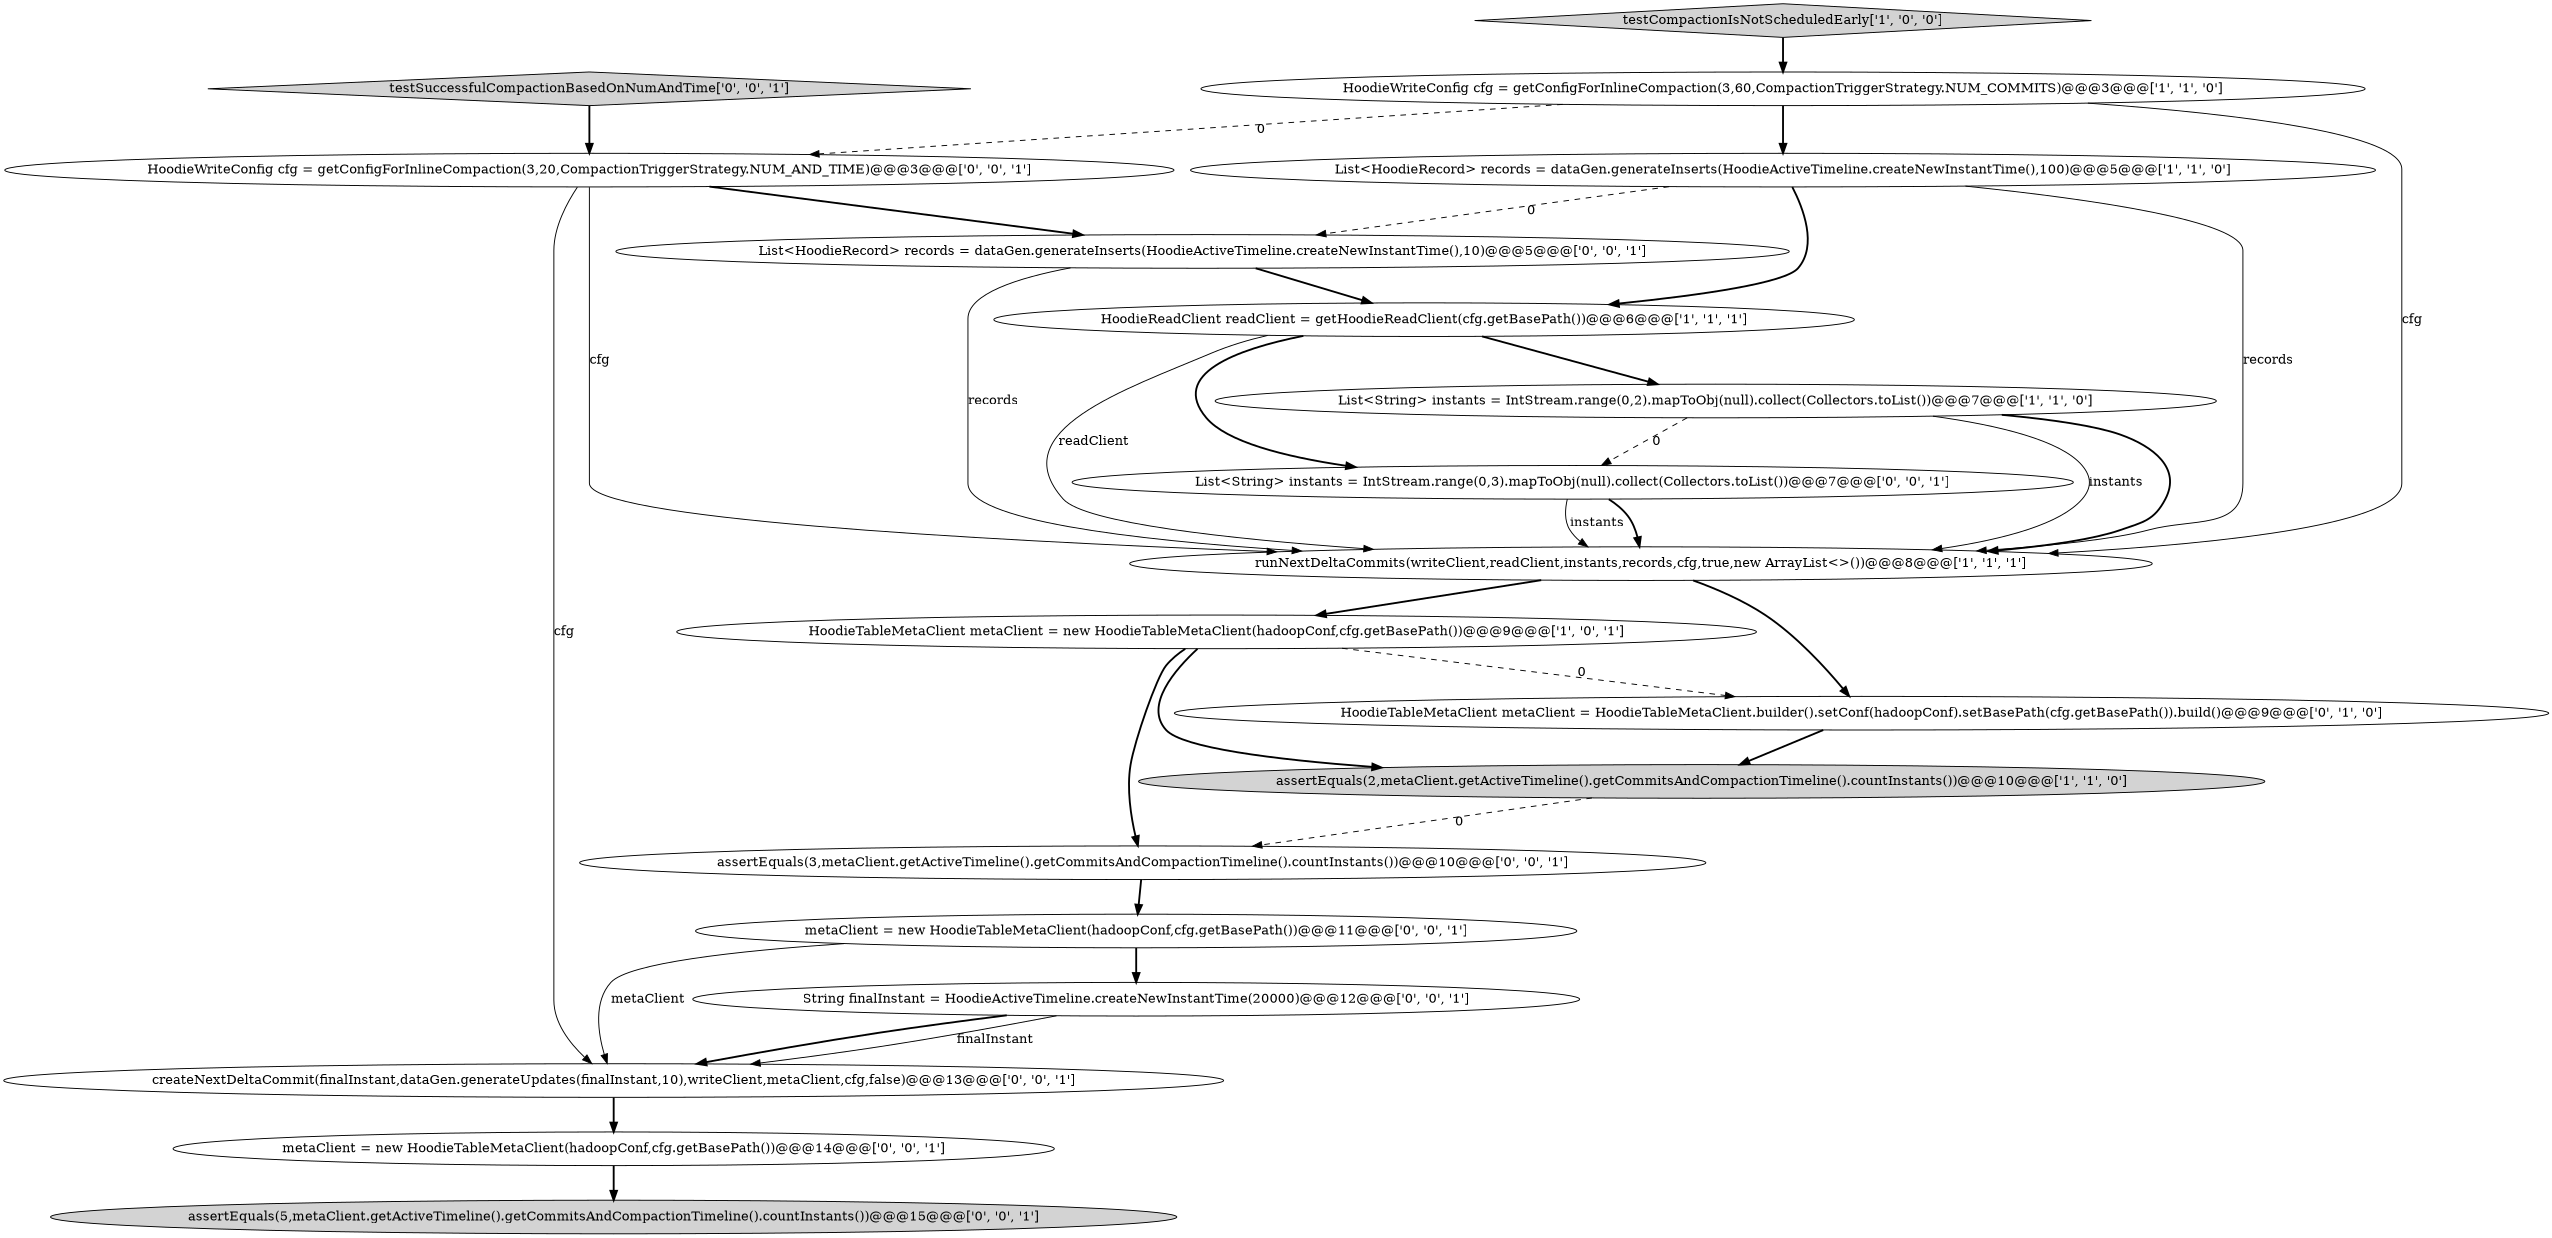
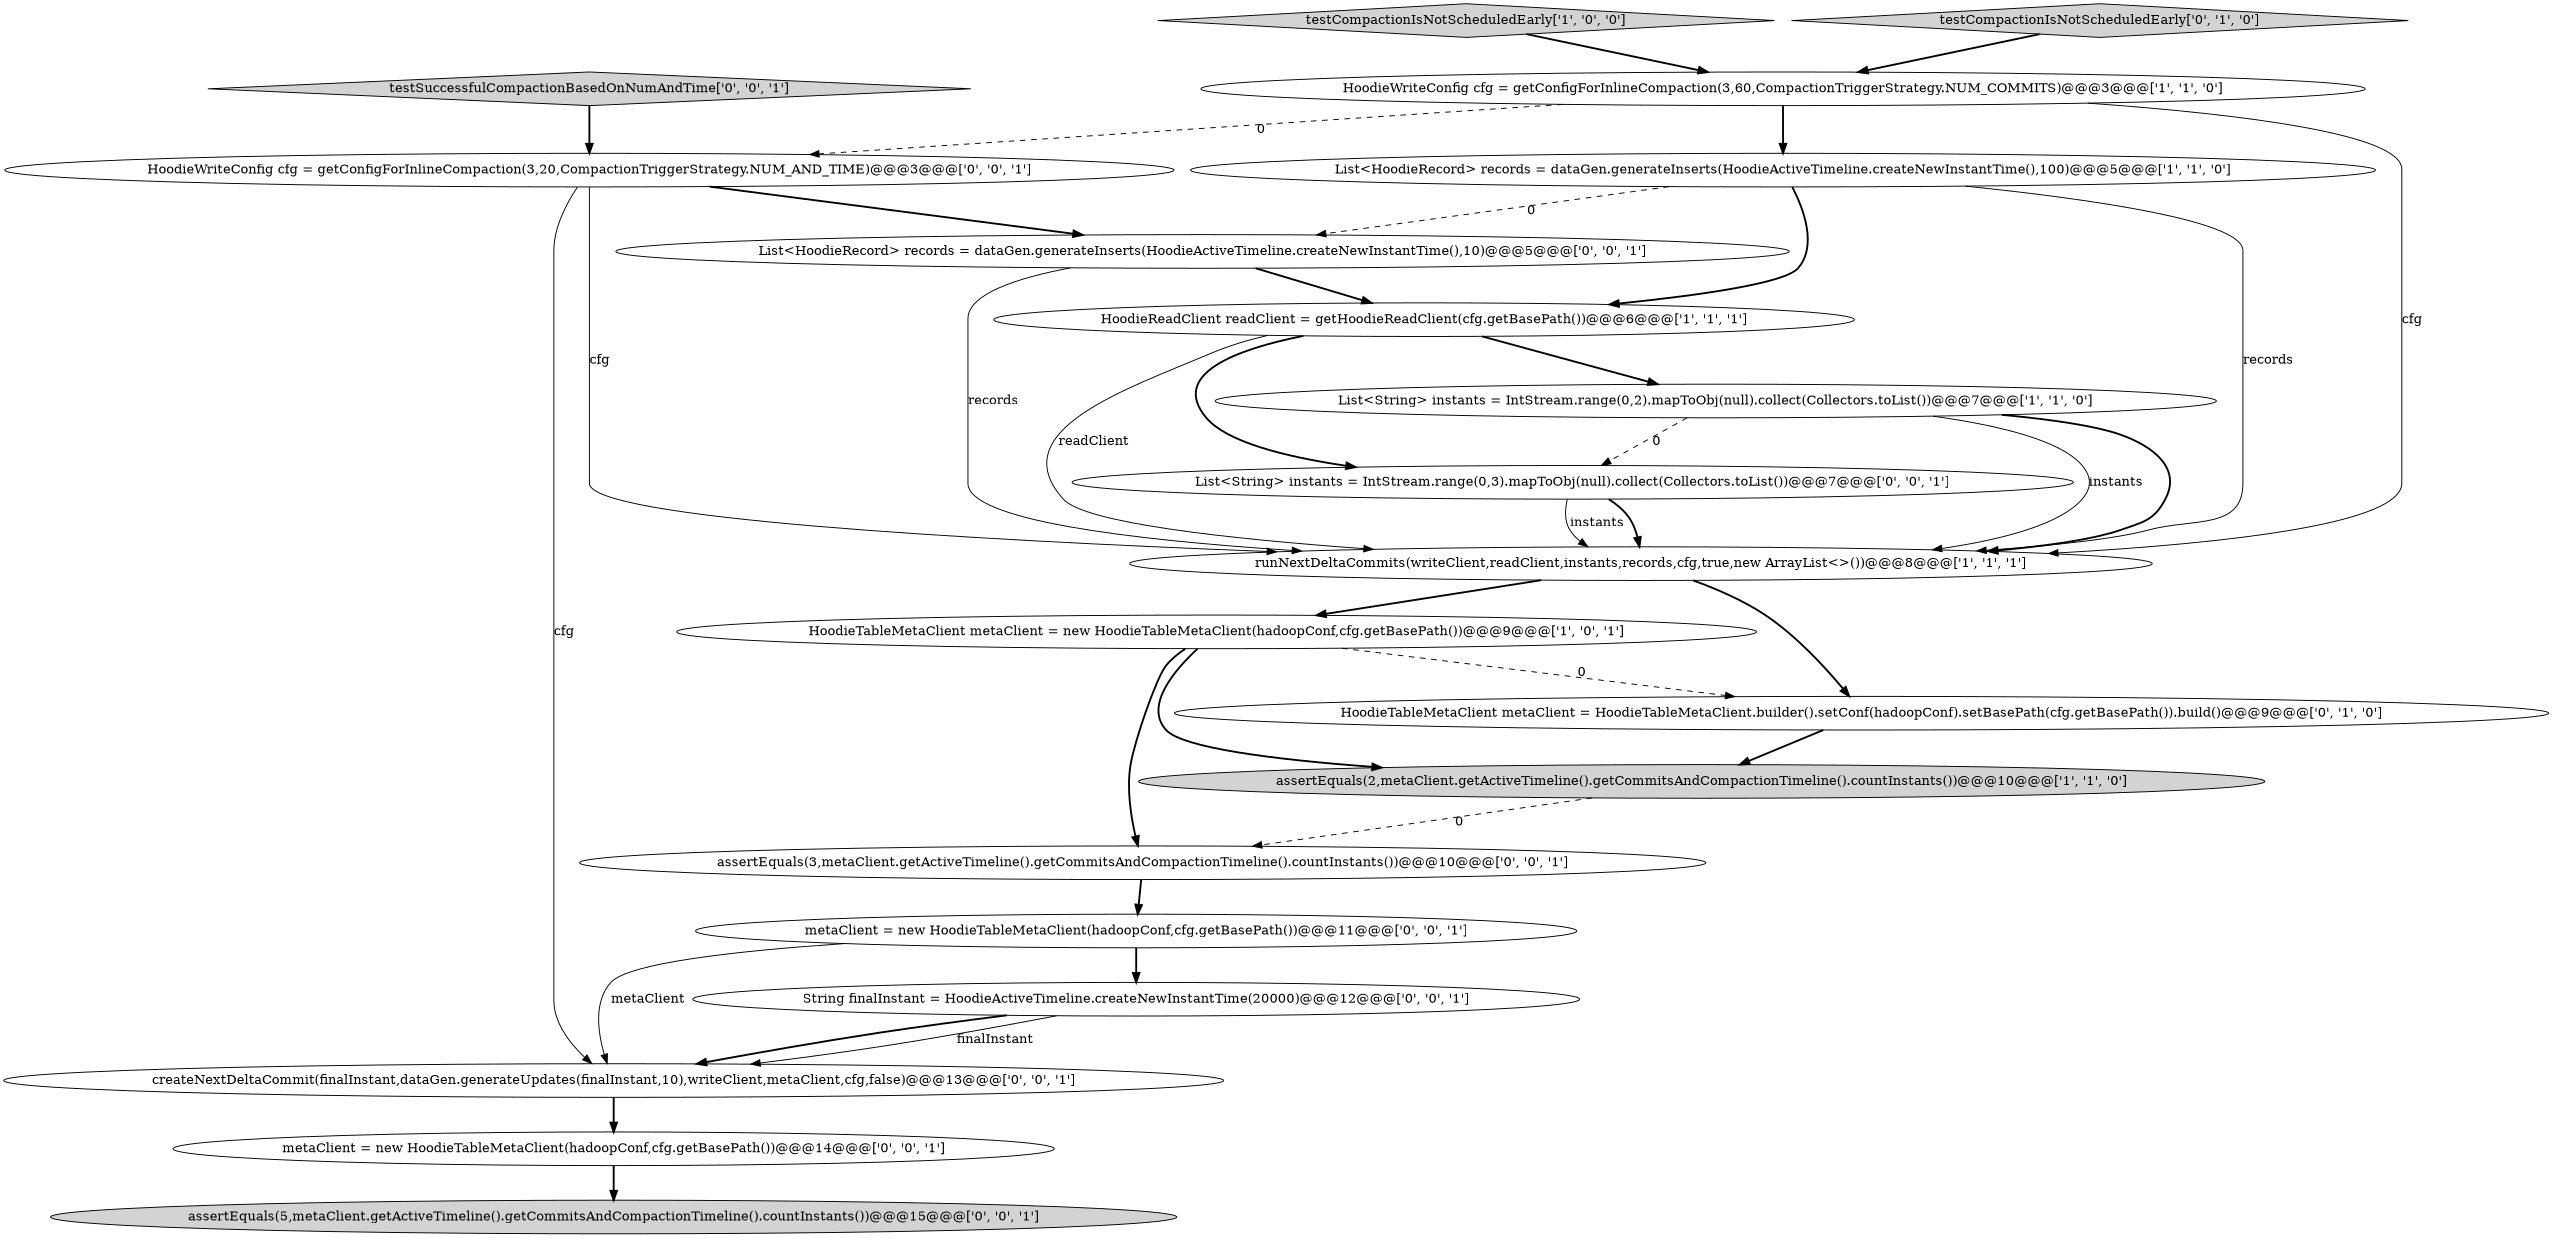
node "testCompactionIsNotScheduledEarly['0', '1', '0']": added
